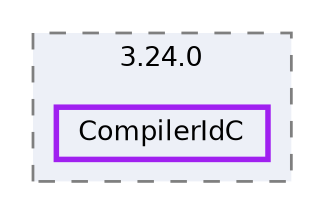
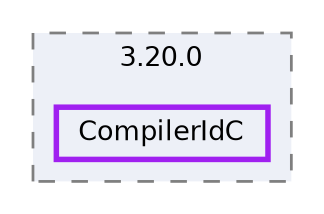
cluster "3.24.0": label "3.24.0" -> "3.20.0"
